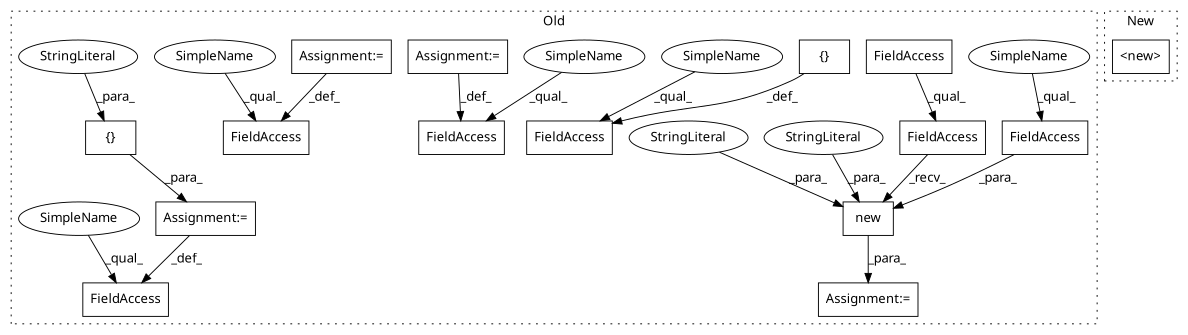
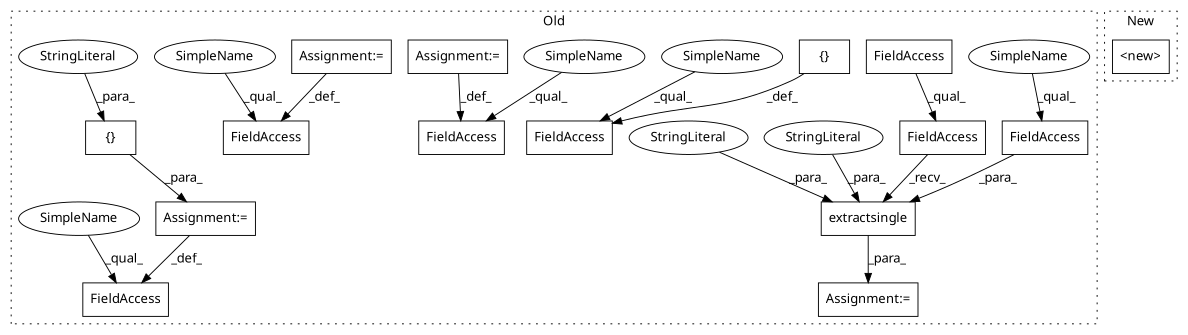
node "new": label "new" -> "extractsingle"
